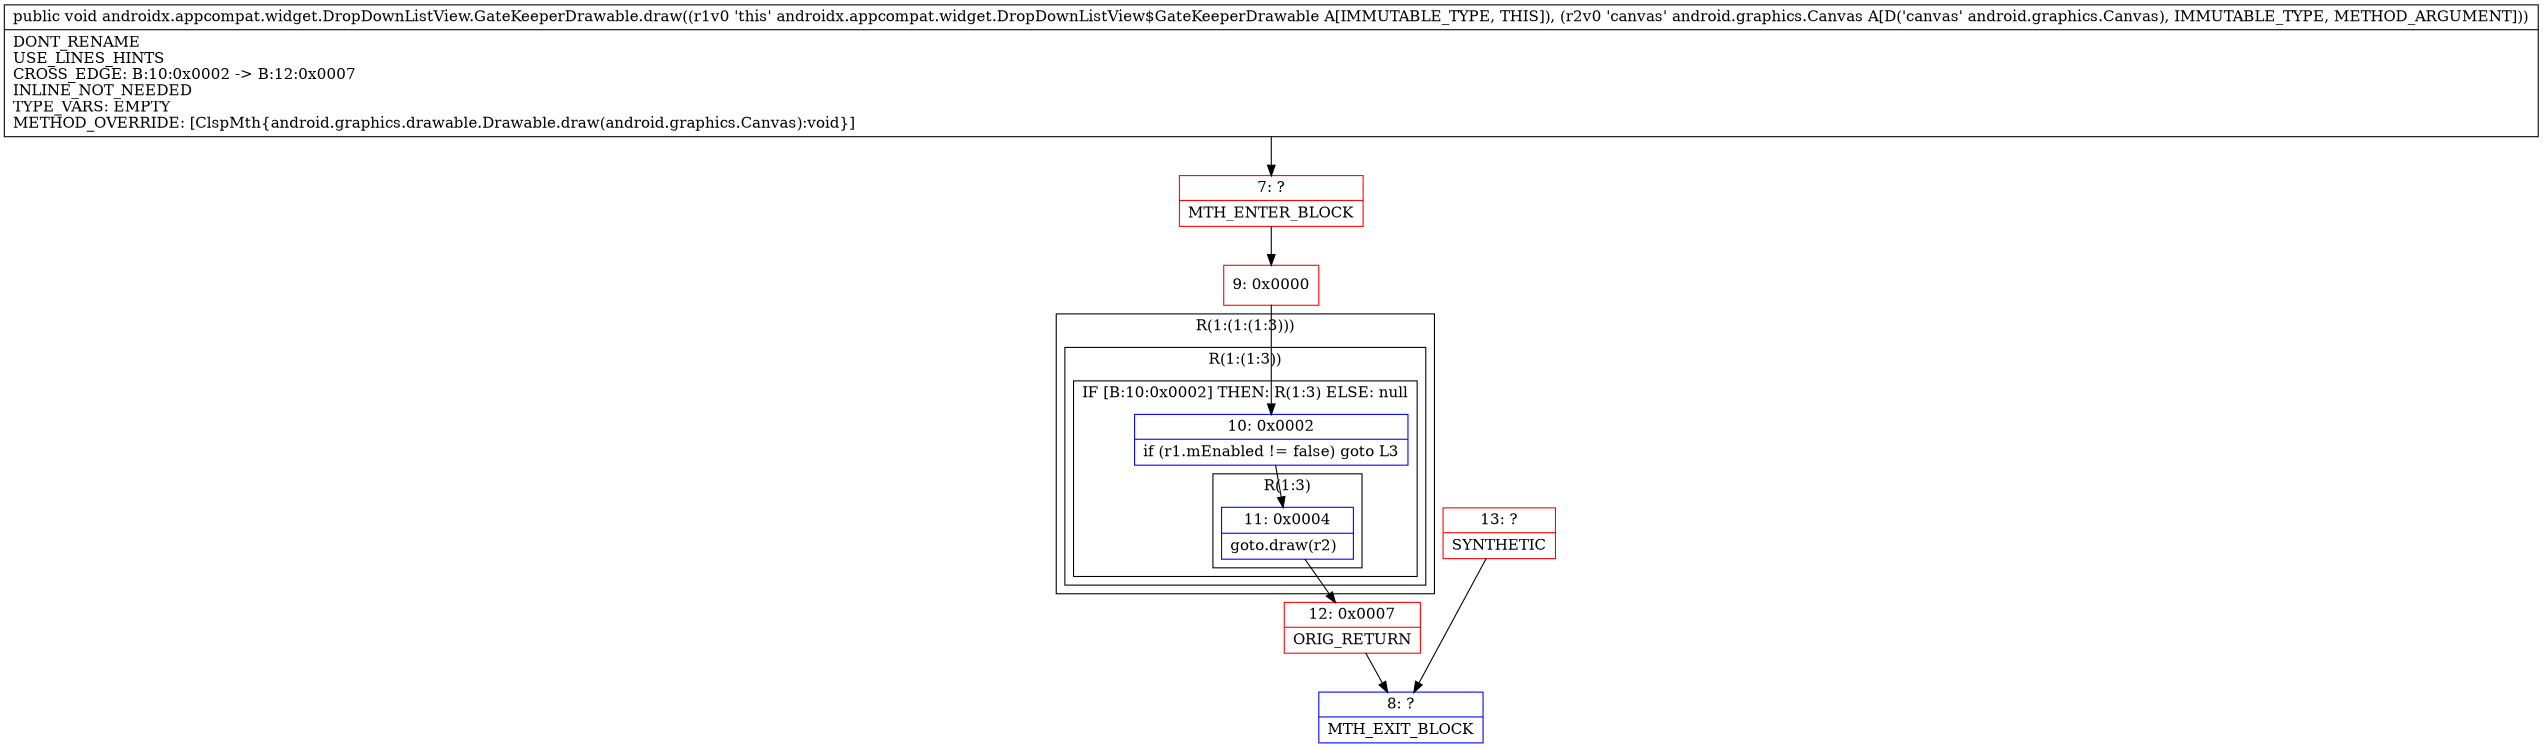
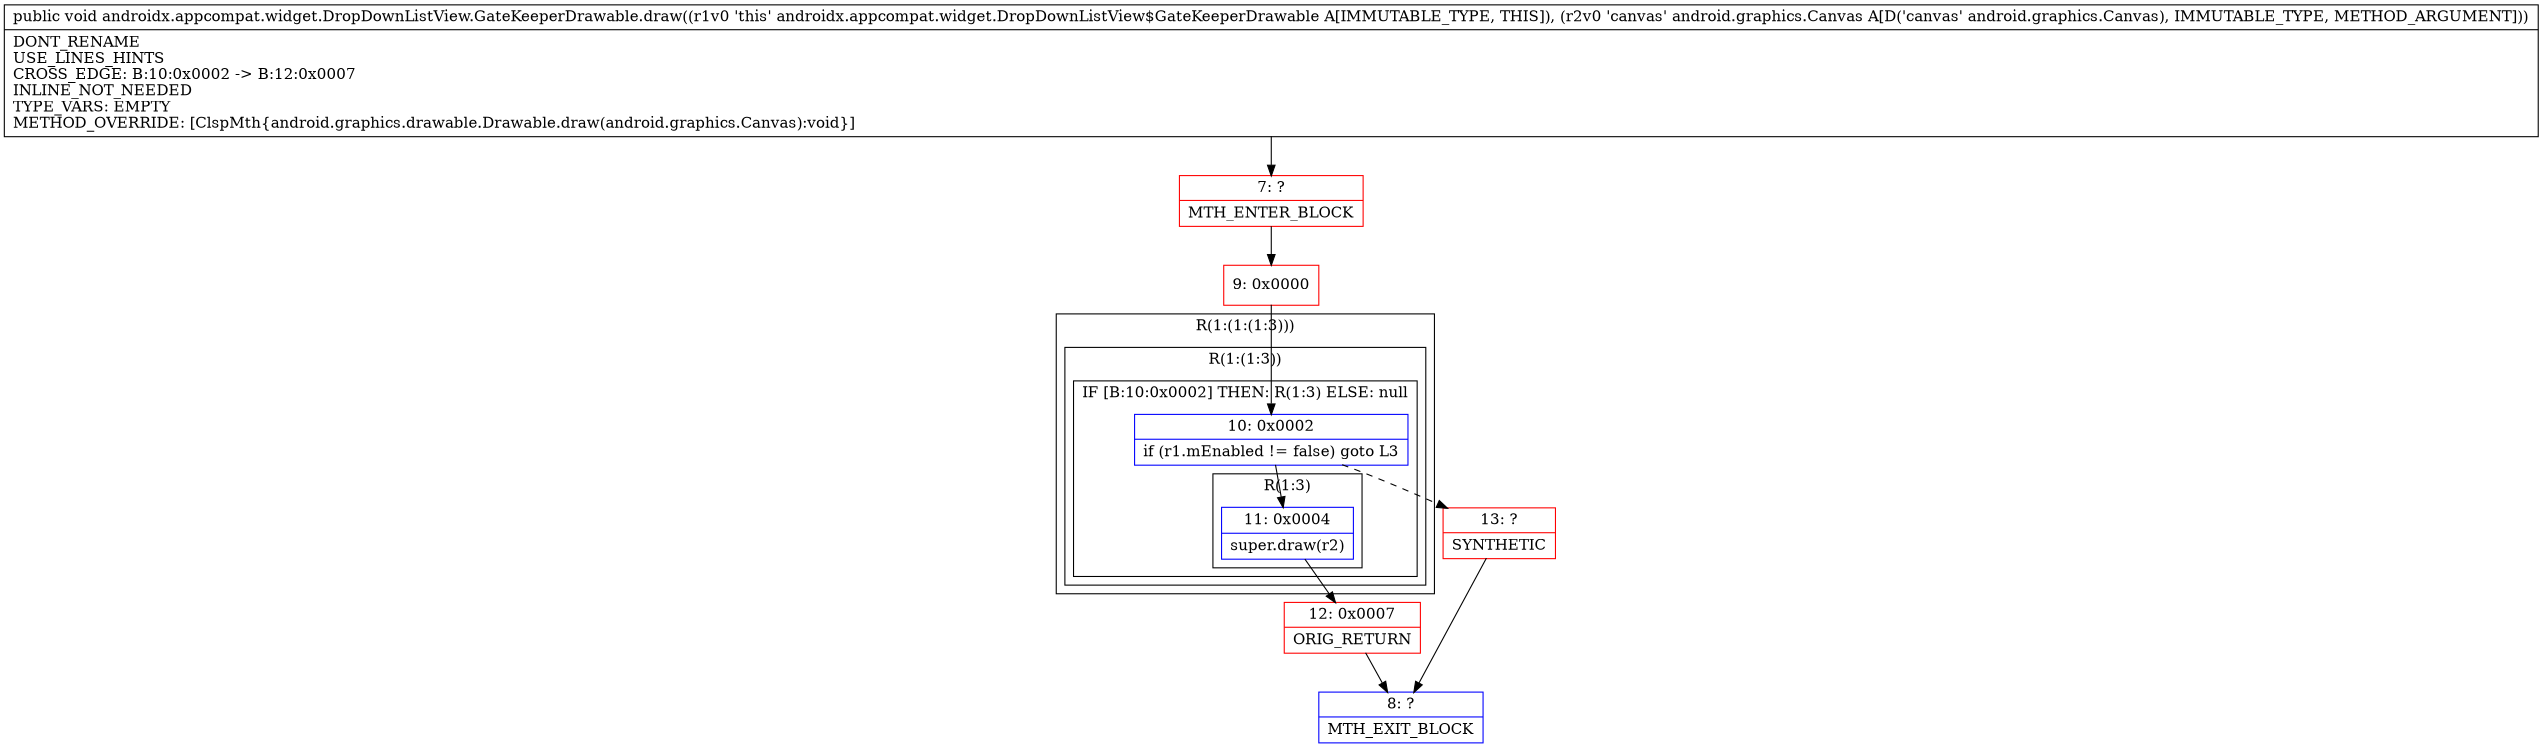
edge "10: 0x0002" -> "13: ?": added
node "11: 0x0004": text "goto.draw(r2)" -> "super.draw(r2)"
